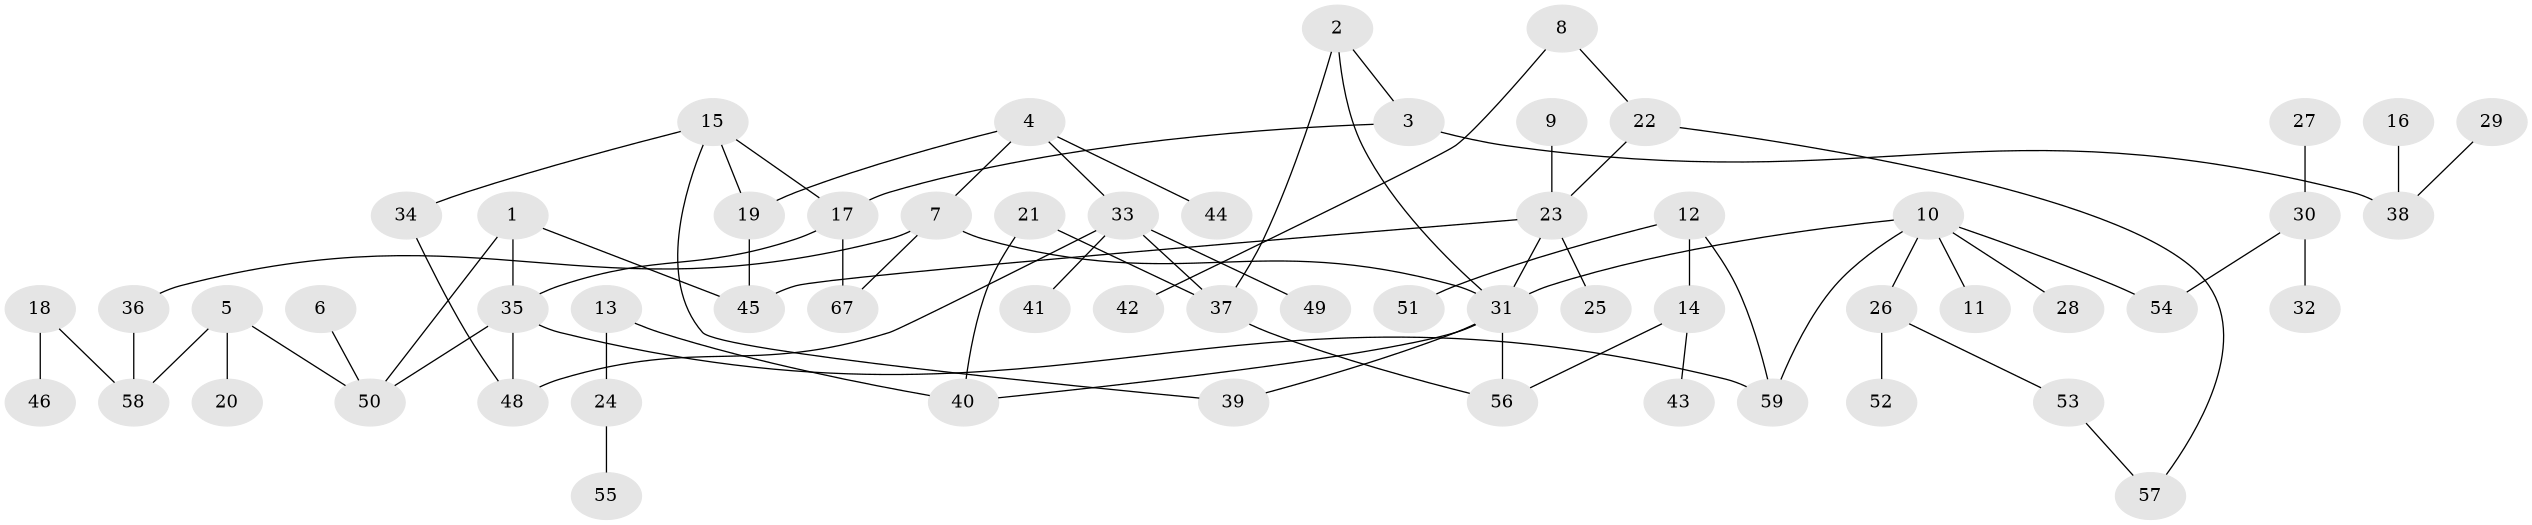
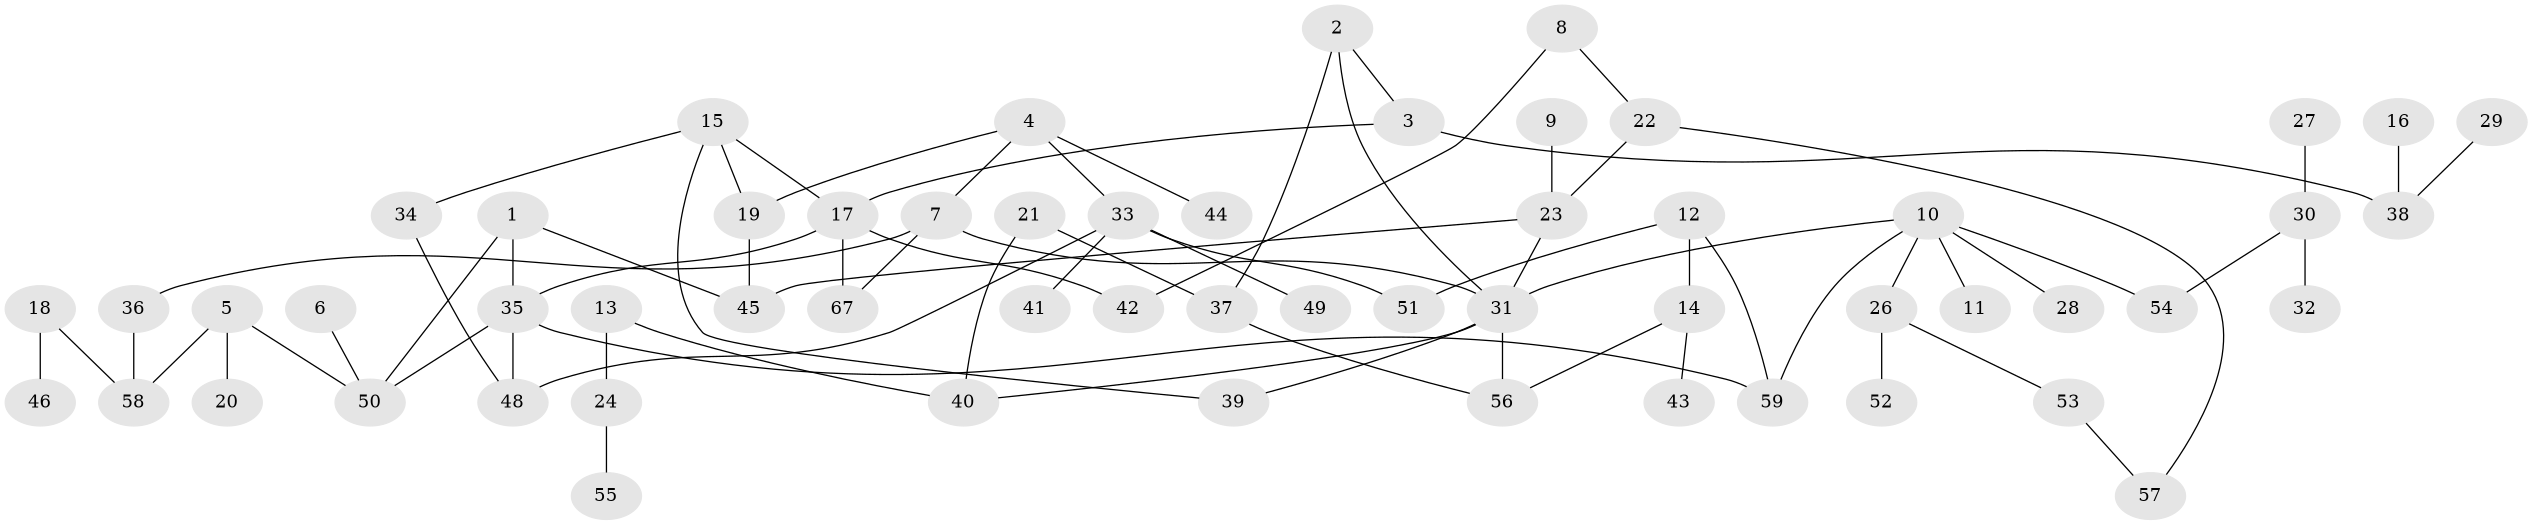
edge "17" -- "42": added
edge "33" -- "37": now "33" -- "51"
node "25": removed
